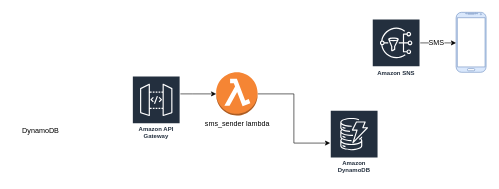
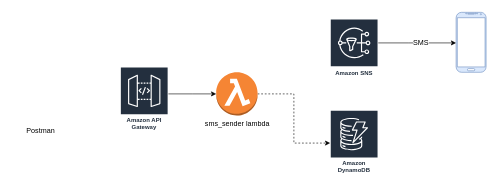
node "Amazon SNS": moved (396, 49) -> (354, 49)
node "Amazon API Gateway": moved (156, 109) -> (144, 100)
edge "sms_sender lambda" -> "Amazon DynamoDB": style solid -> dashed
node "DynamoDB": label "DynamoDB" -> "Postman"
